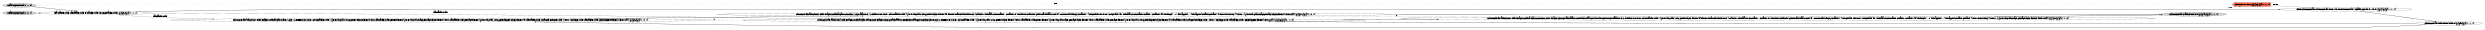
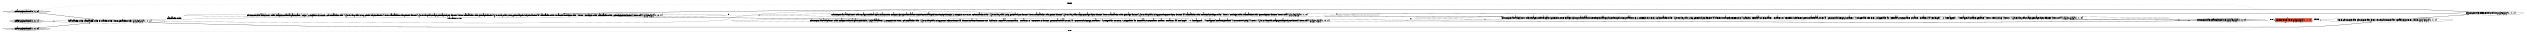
edge "createScriptColumns['0', '1', '0']" -> "ColumnViewer viewer@@@2@@@['1', '1', '1']": label "true" -> "viewer"
node "createScriptColumns['0', '1', '0']": shape ellipse -> diamond
node "columnController.createColumns(true)@@@43@@@['1', '1', '1']": shape ellipse -> diamond
node "createScriptColumns['1', '0', '0']": added
